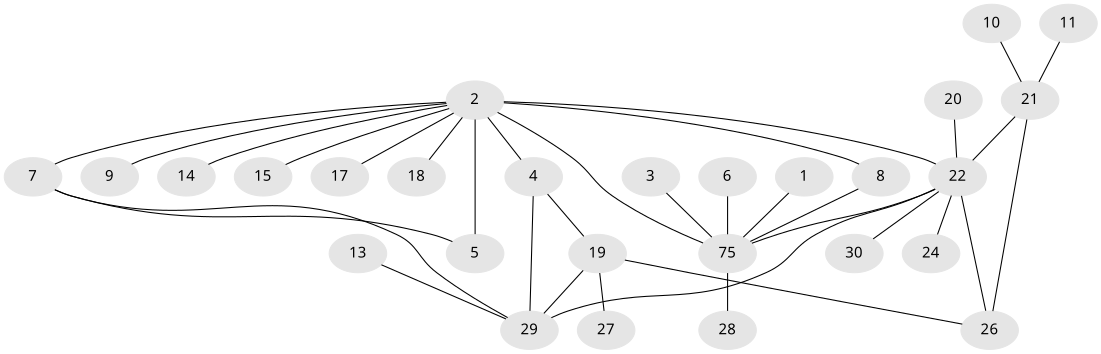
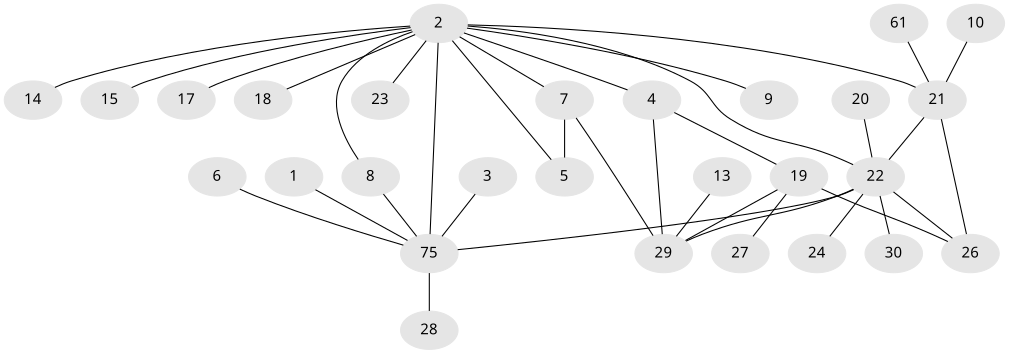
node "11": label "11" -> "61"
edge "2" -- "21": added
node "23": added
